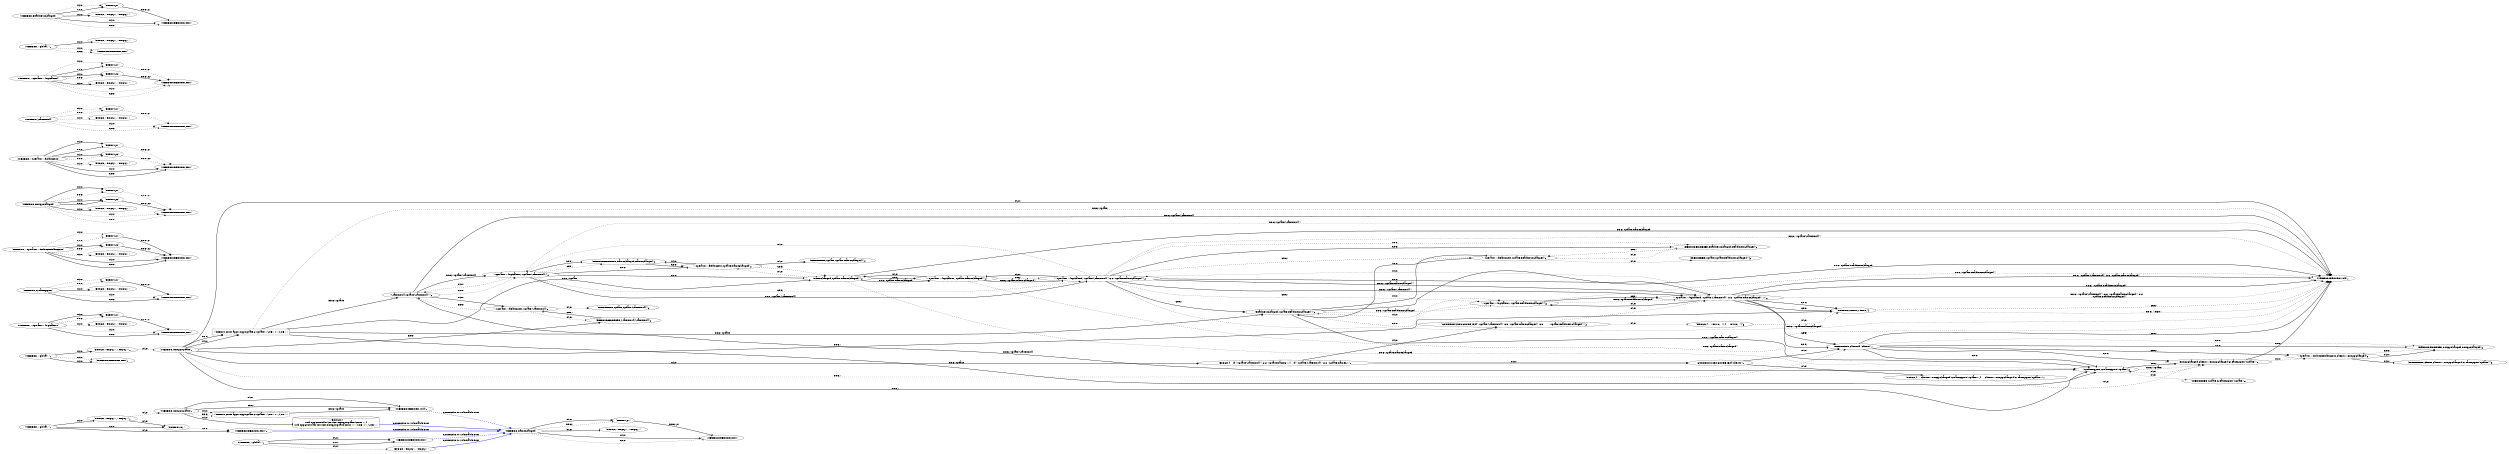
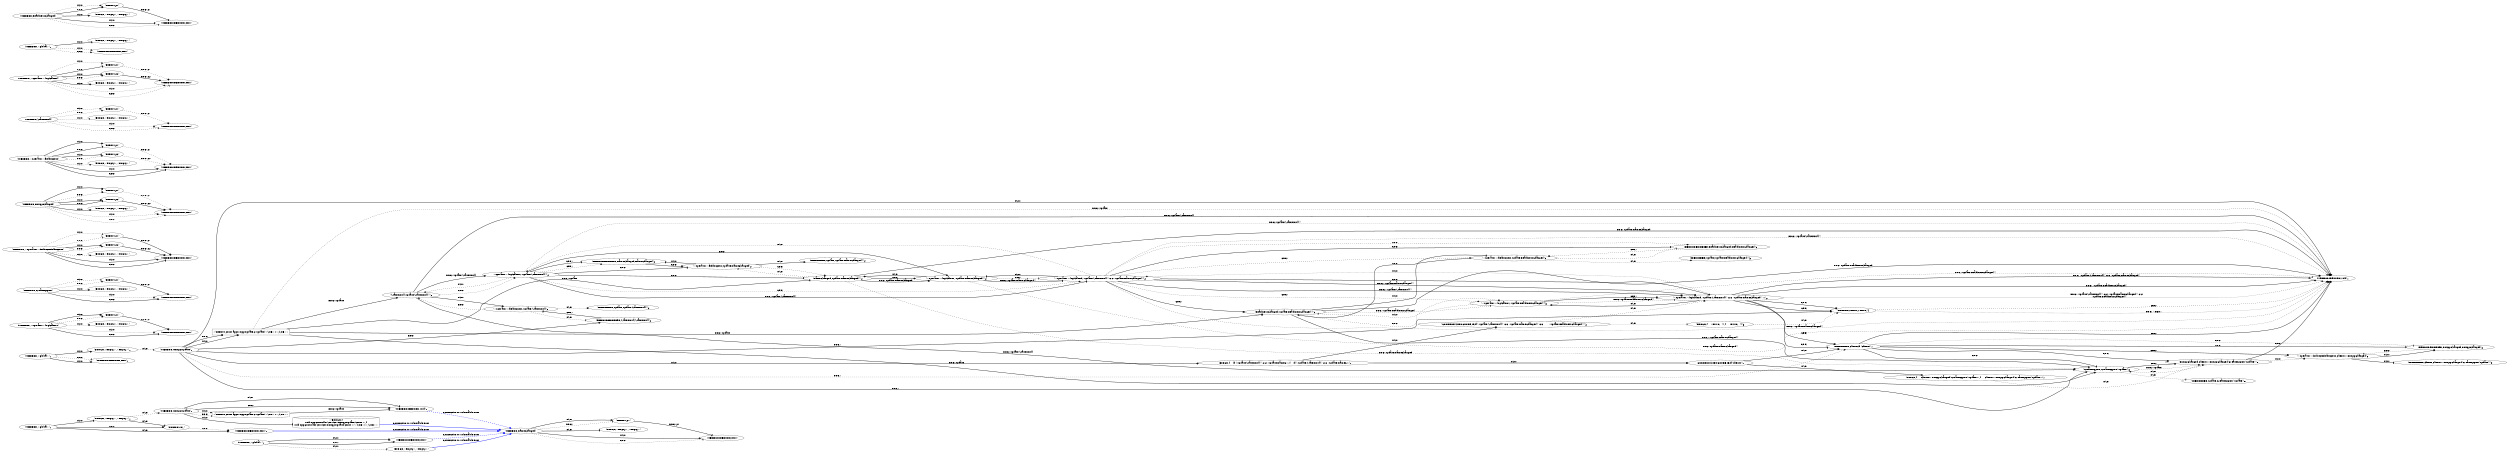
edge "(<operator>.logicalNot,!update.StateIsNull())" -> "(<operator>.logicalNot,!update.NameChanged())": added, label "CDG:"
